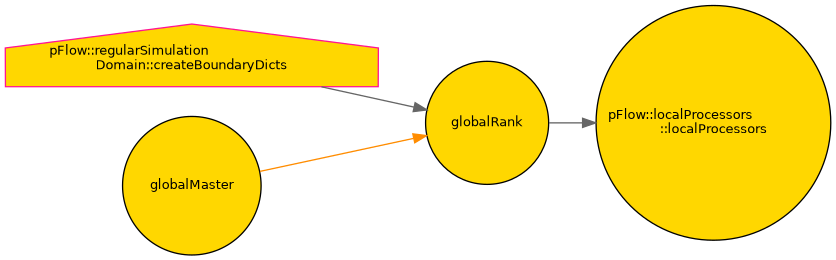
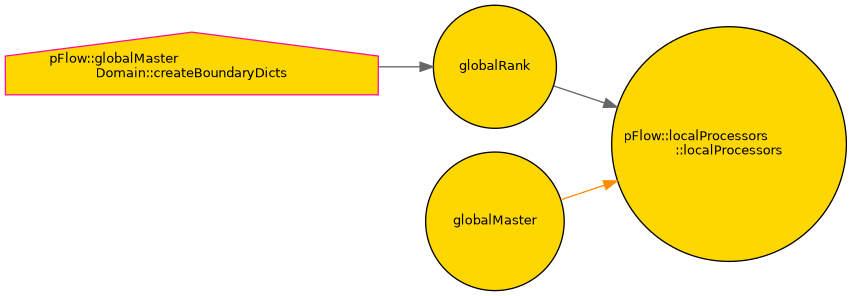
node "pFlow::regularSimulation Domain::createBoundaryDicts": label "pFlow::regularSimulation Domain::createBoundaryDicts" -> "pFlow::globalMaster Domain::createBoundaryDicts"
edge "globalMaster" -> "globalRank": now "globalMaster" -> "pFlow::localProcessors ::localProcessors"
